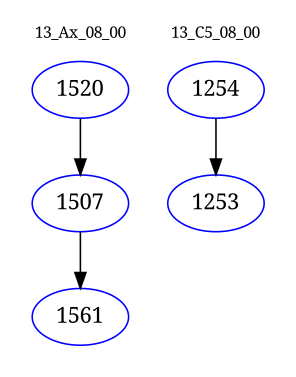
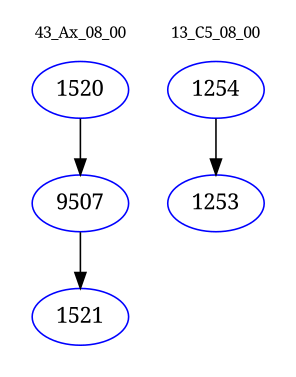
cluster "13_Ax_08_00": label "13_Ax_08_00" -> "43_Ax_08_00"
node "1507": label "1507" -> "9507"
node "1561": label "1561" -> "1521"
